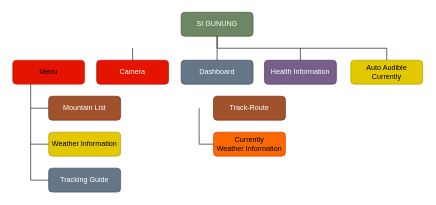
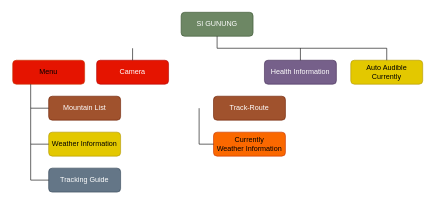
edge "SI GUNUNG" -- "Dashboard": removed
node "Dashboard": removed
